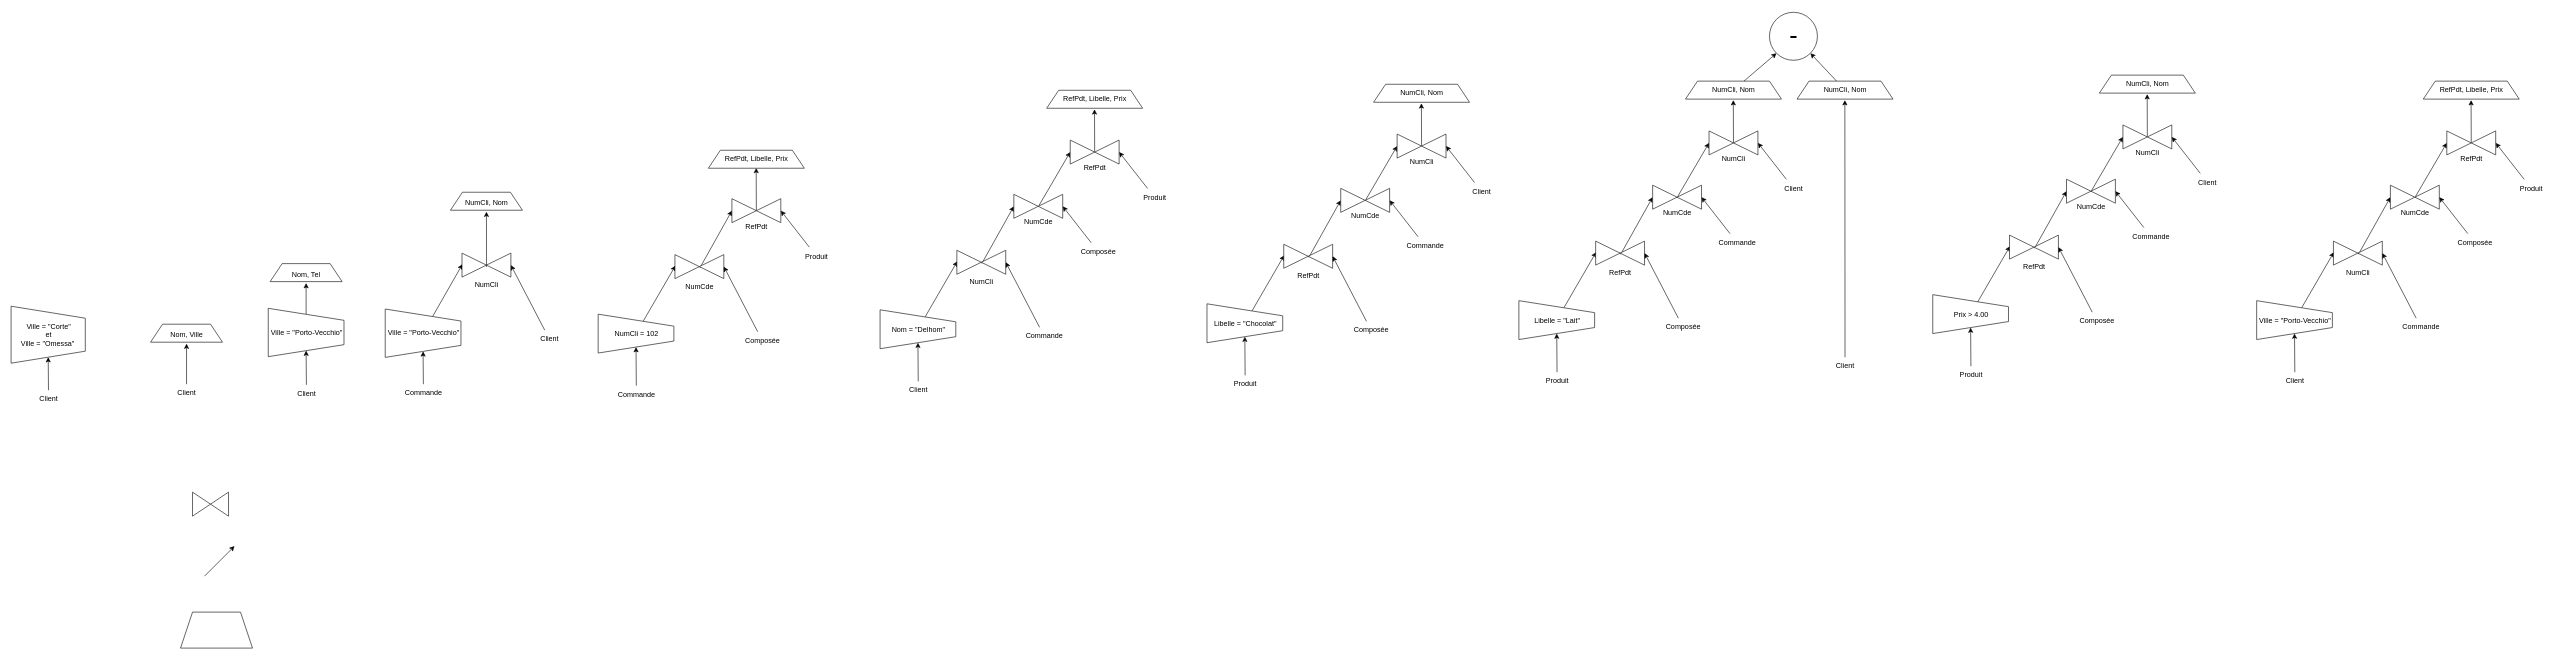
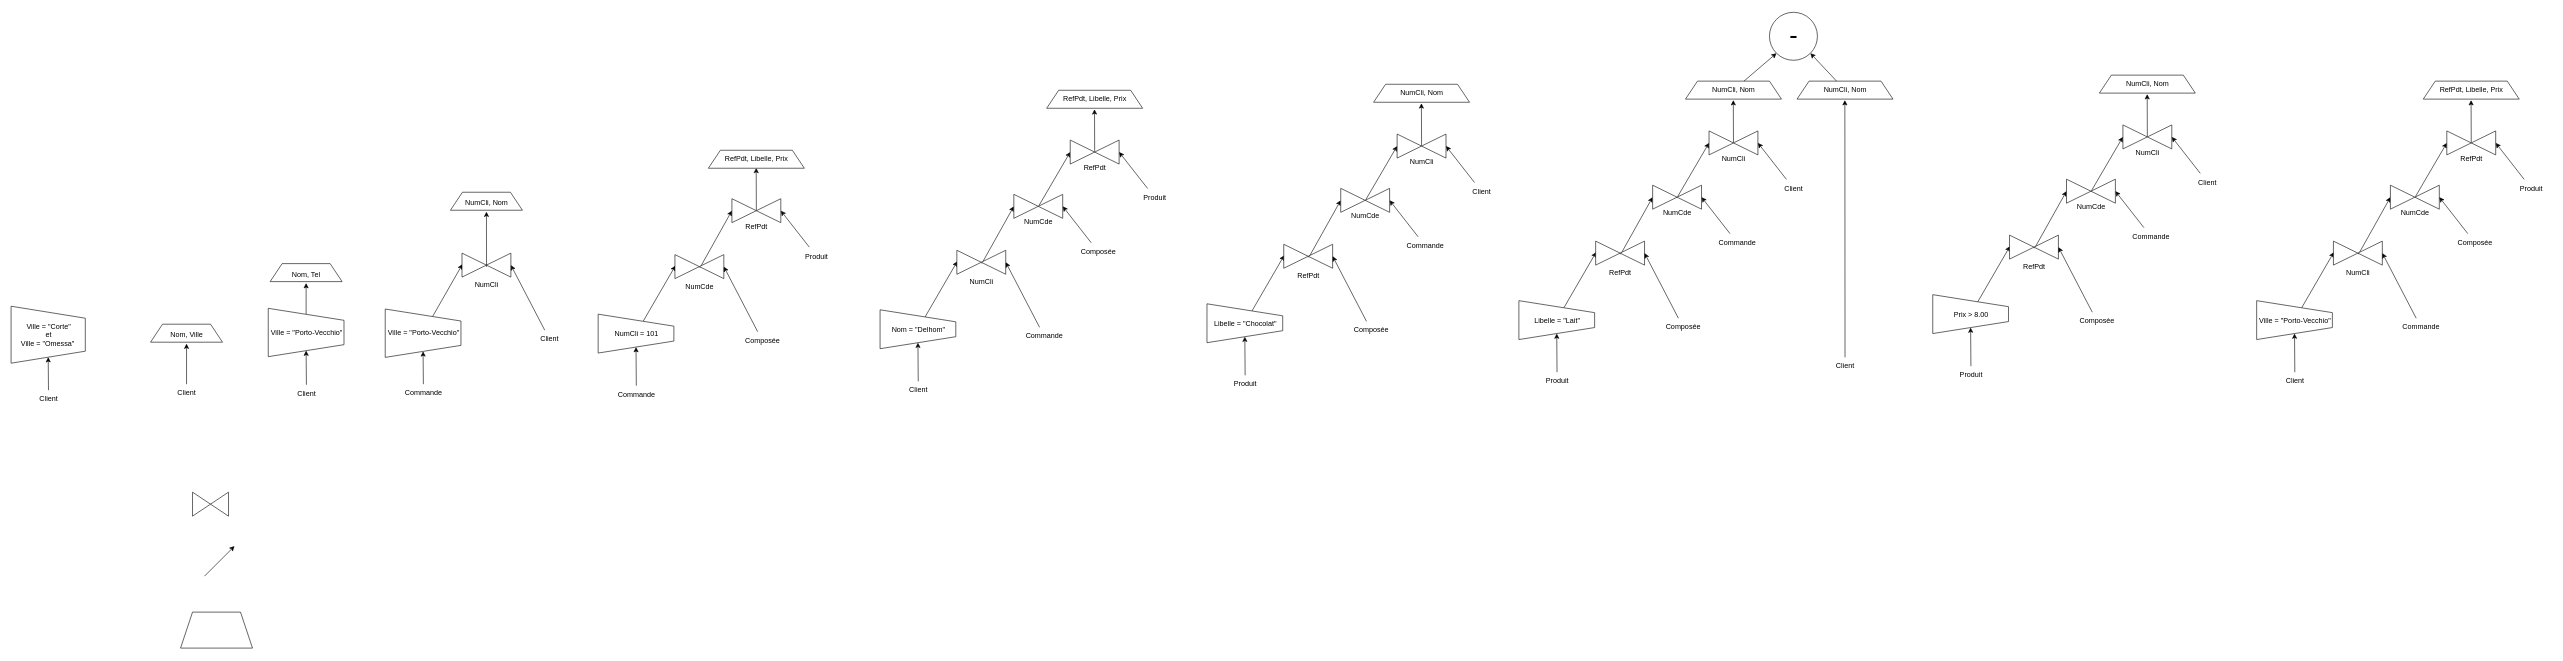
node "Prix > 4.00": label "Prix > 4.00" -> "Prix > 8.00"
node "NumCli = 102": label "NumCli = 102" -> "NumCli = 101"
